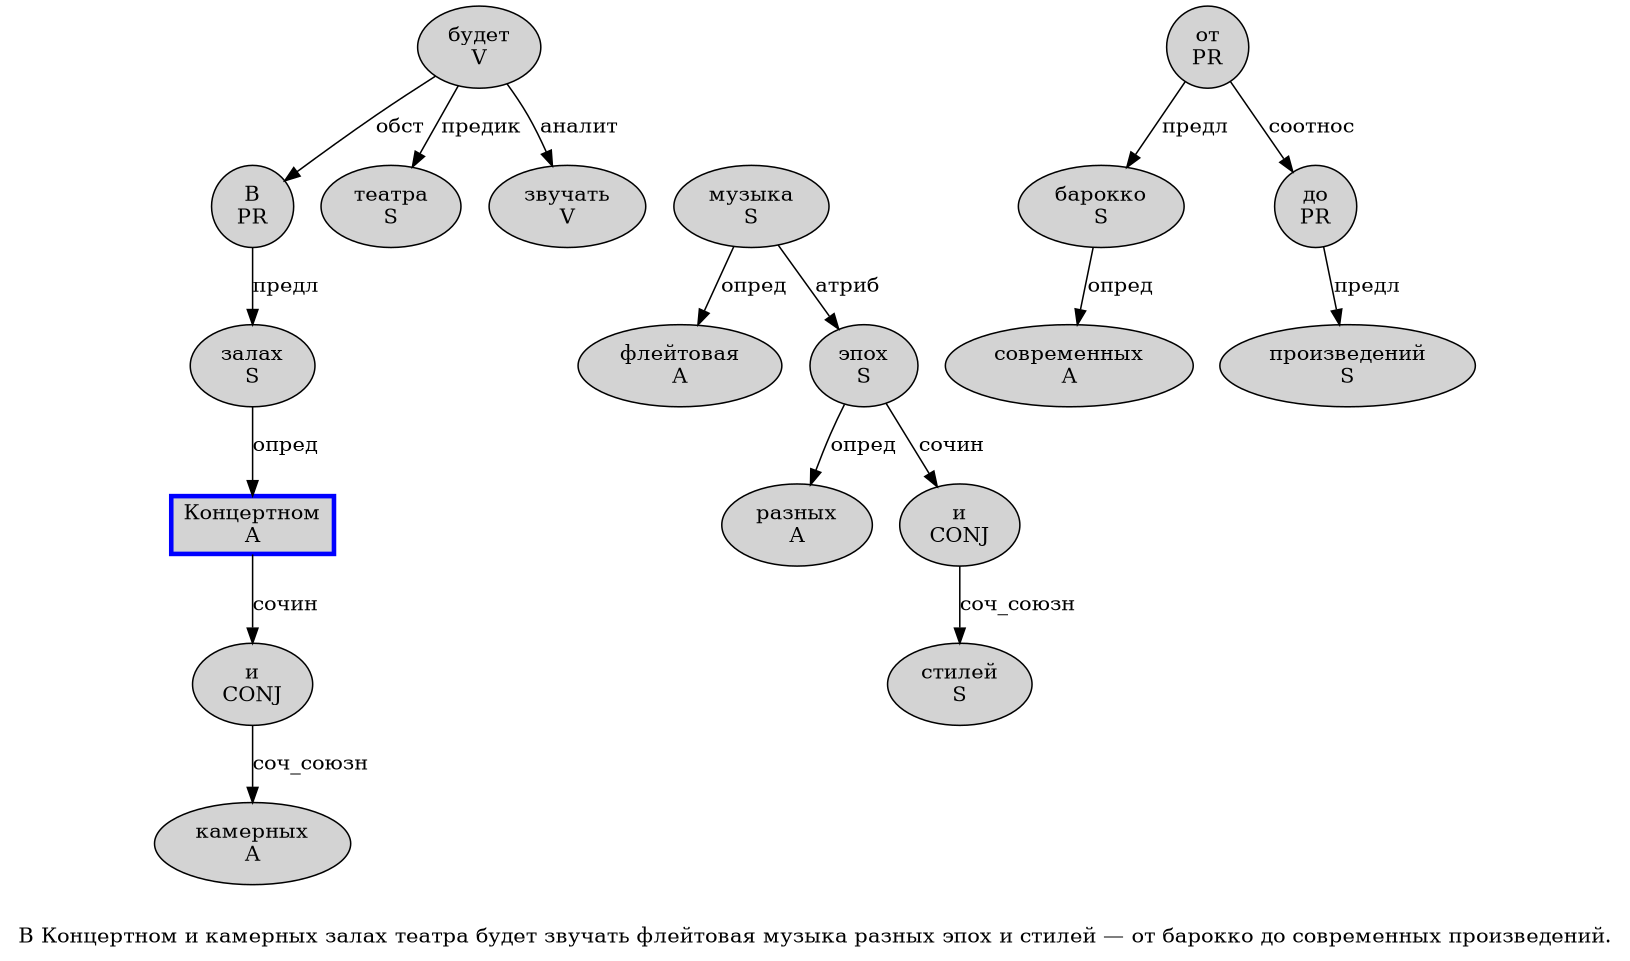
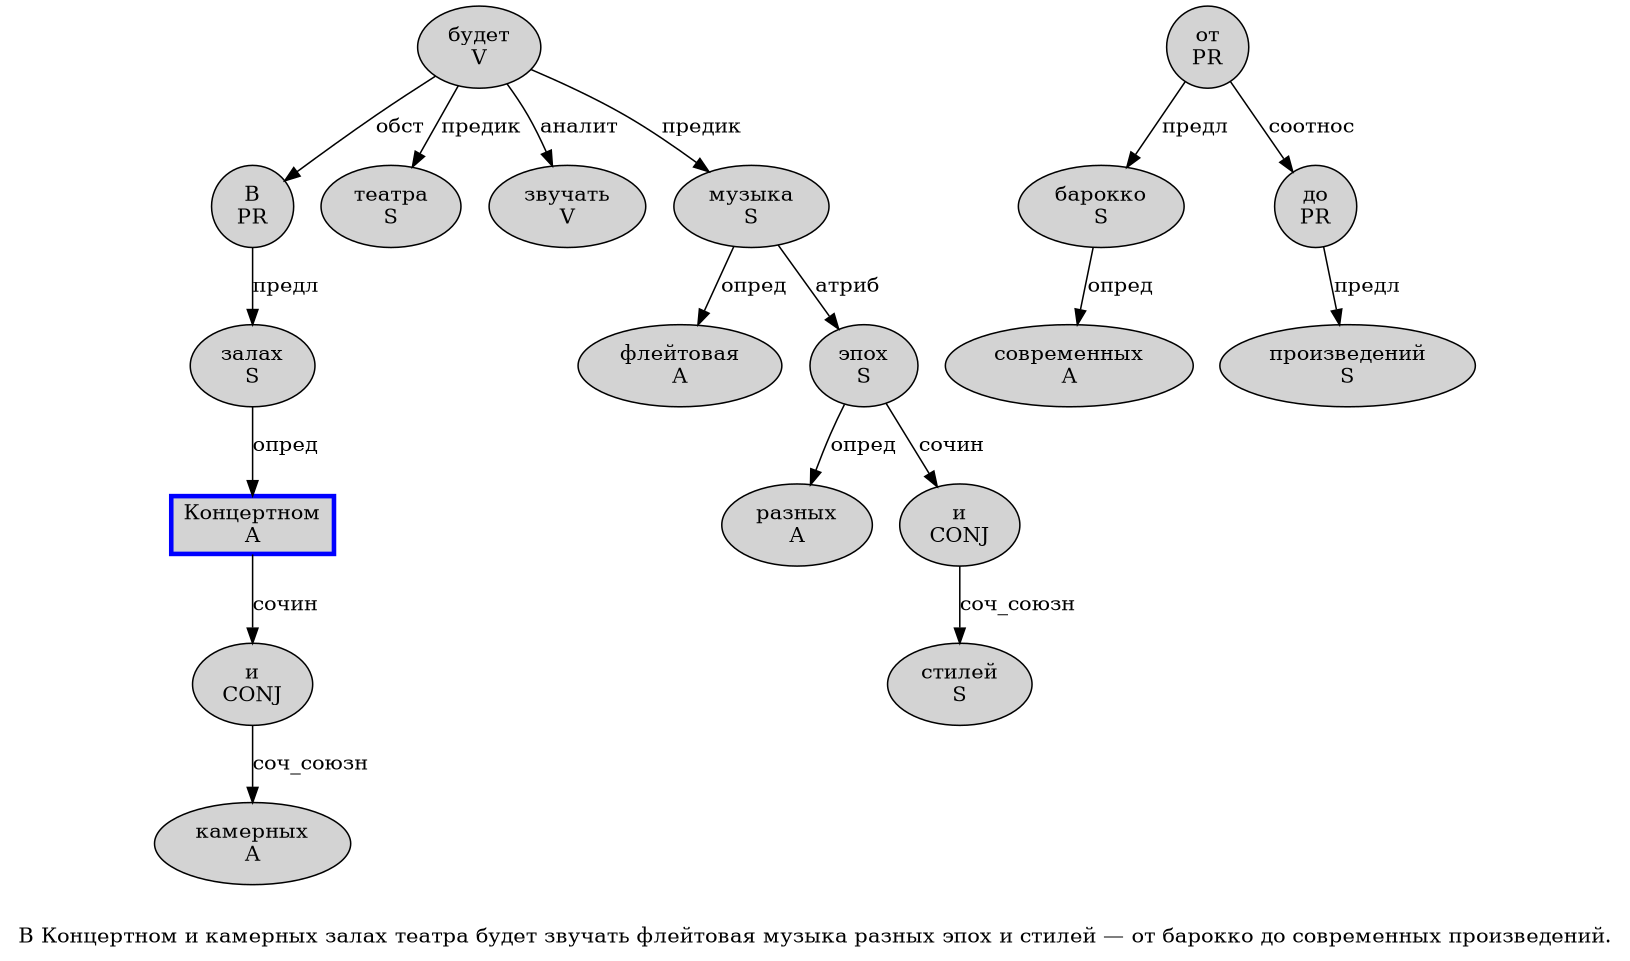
edge "будет V" -> "музыка S": added, label "предик"
